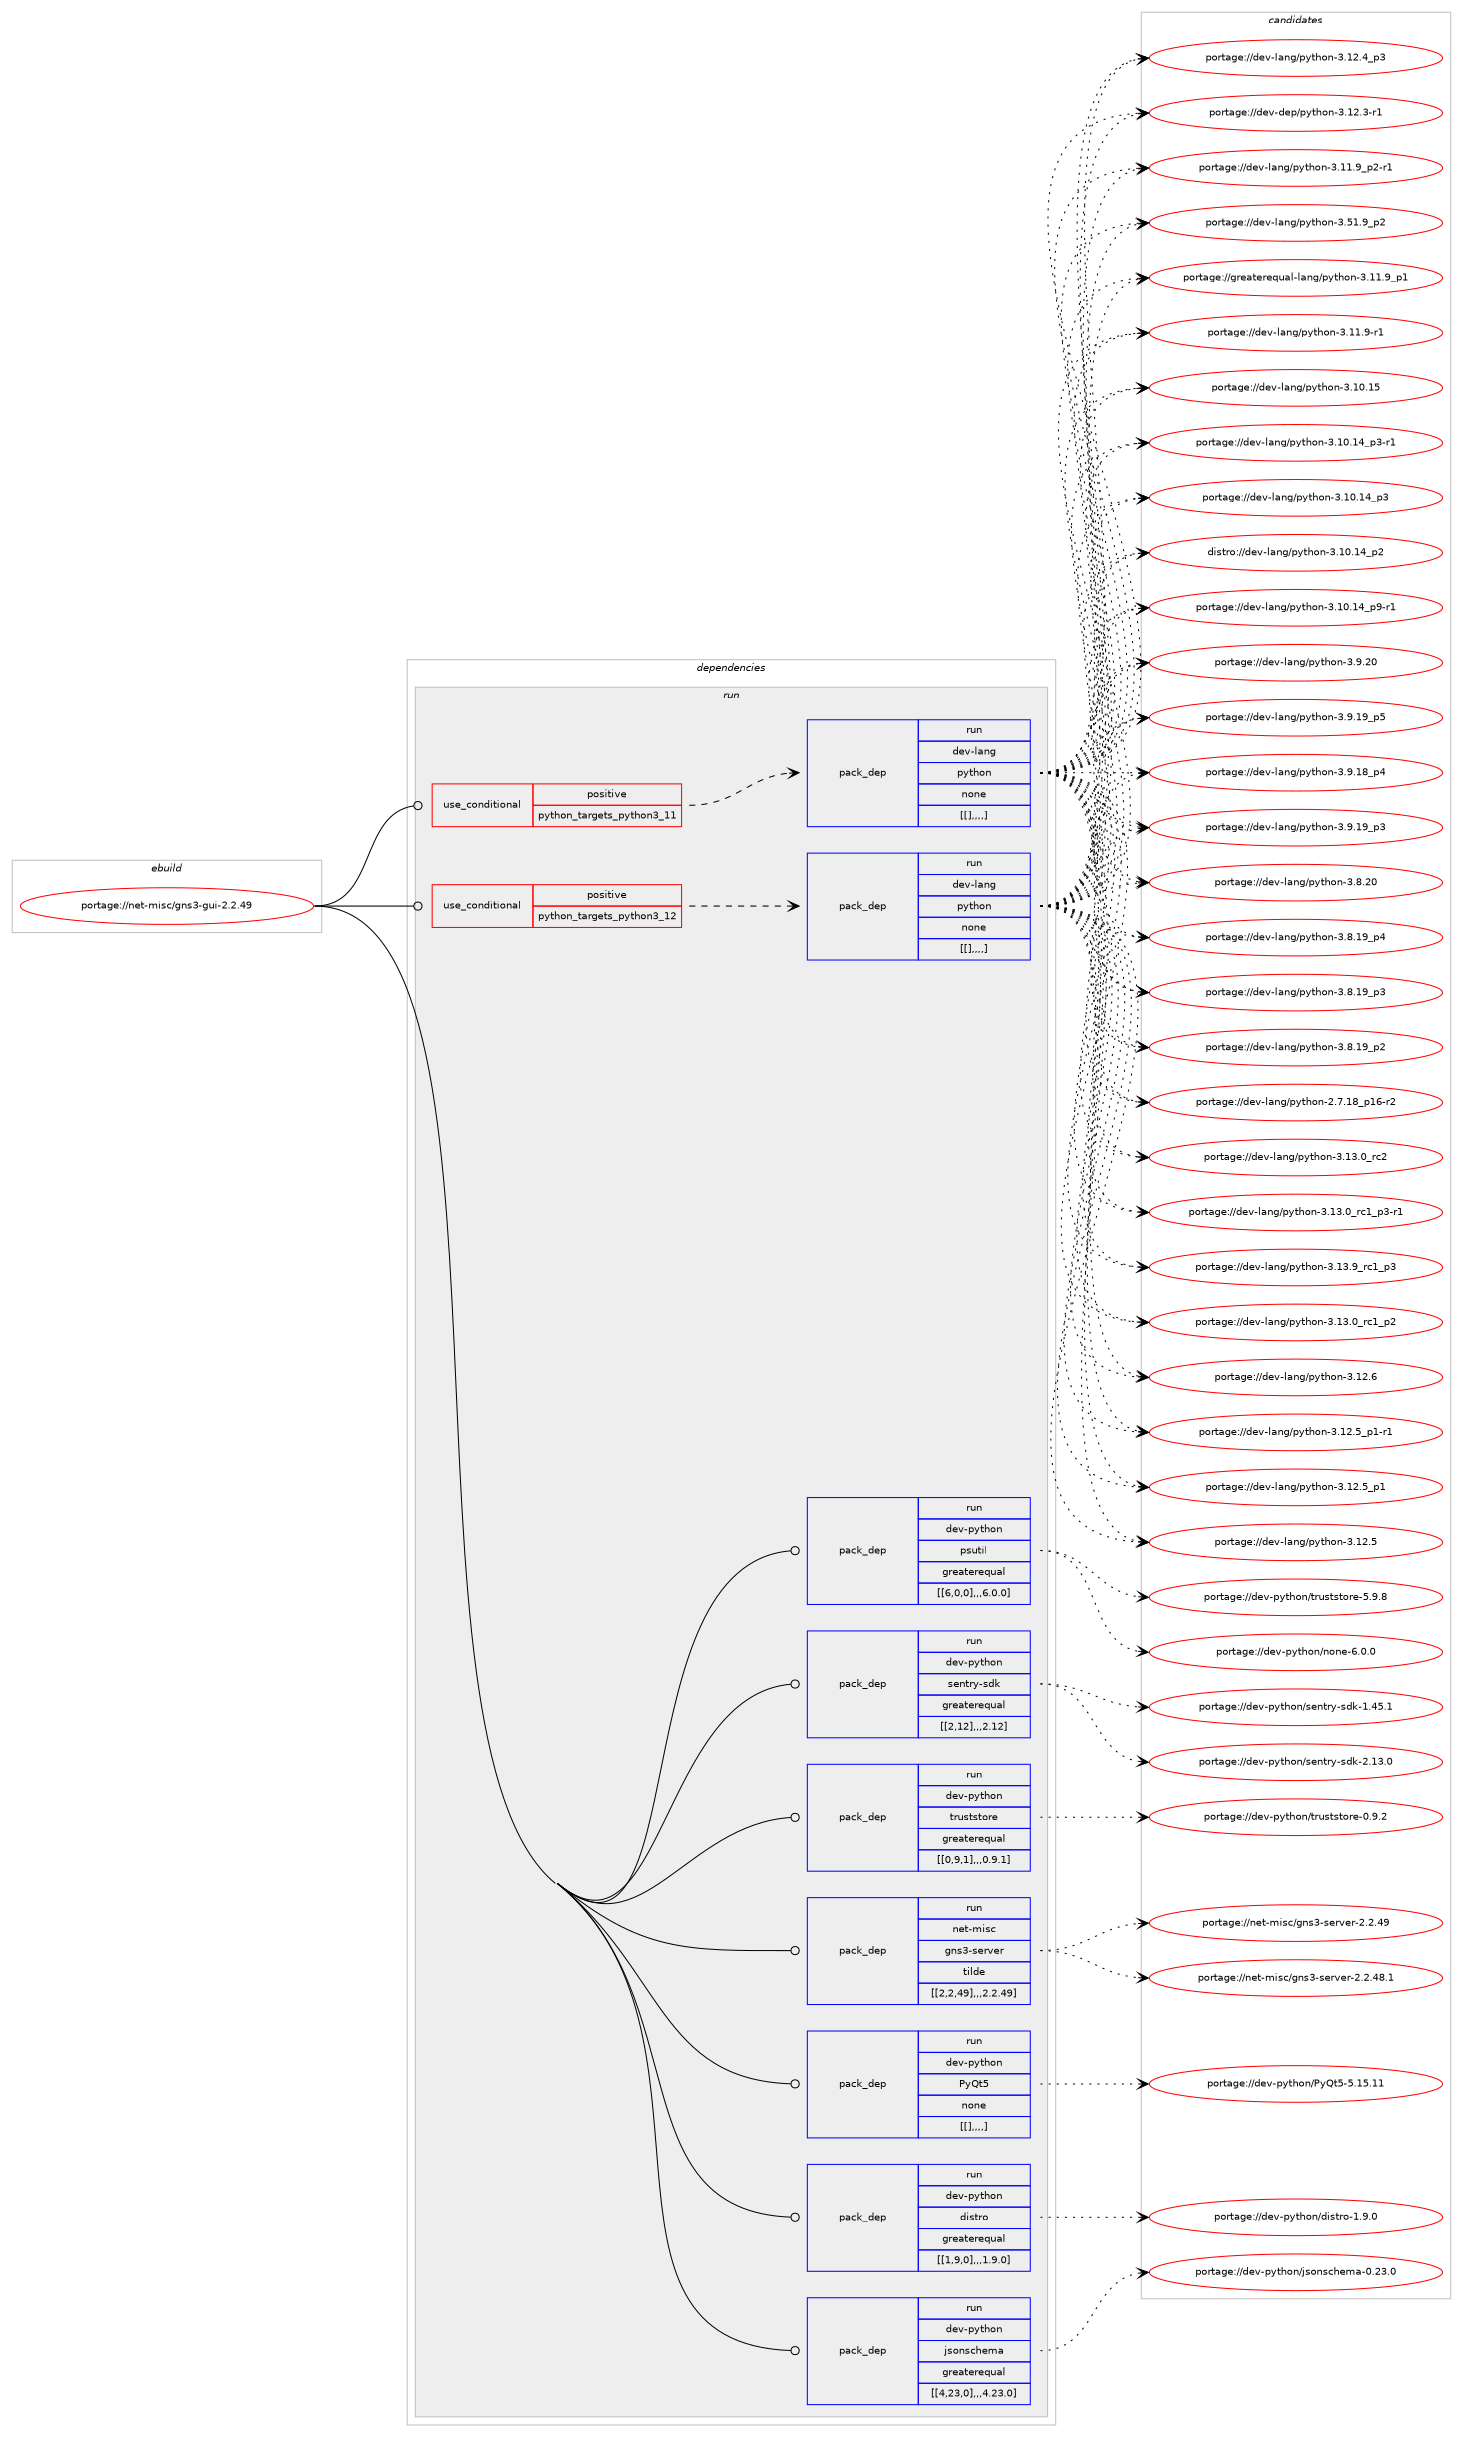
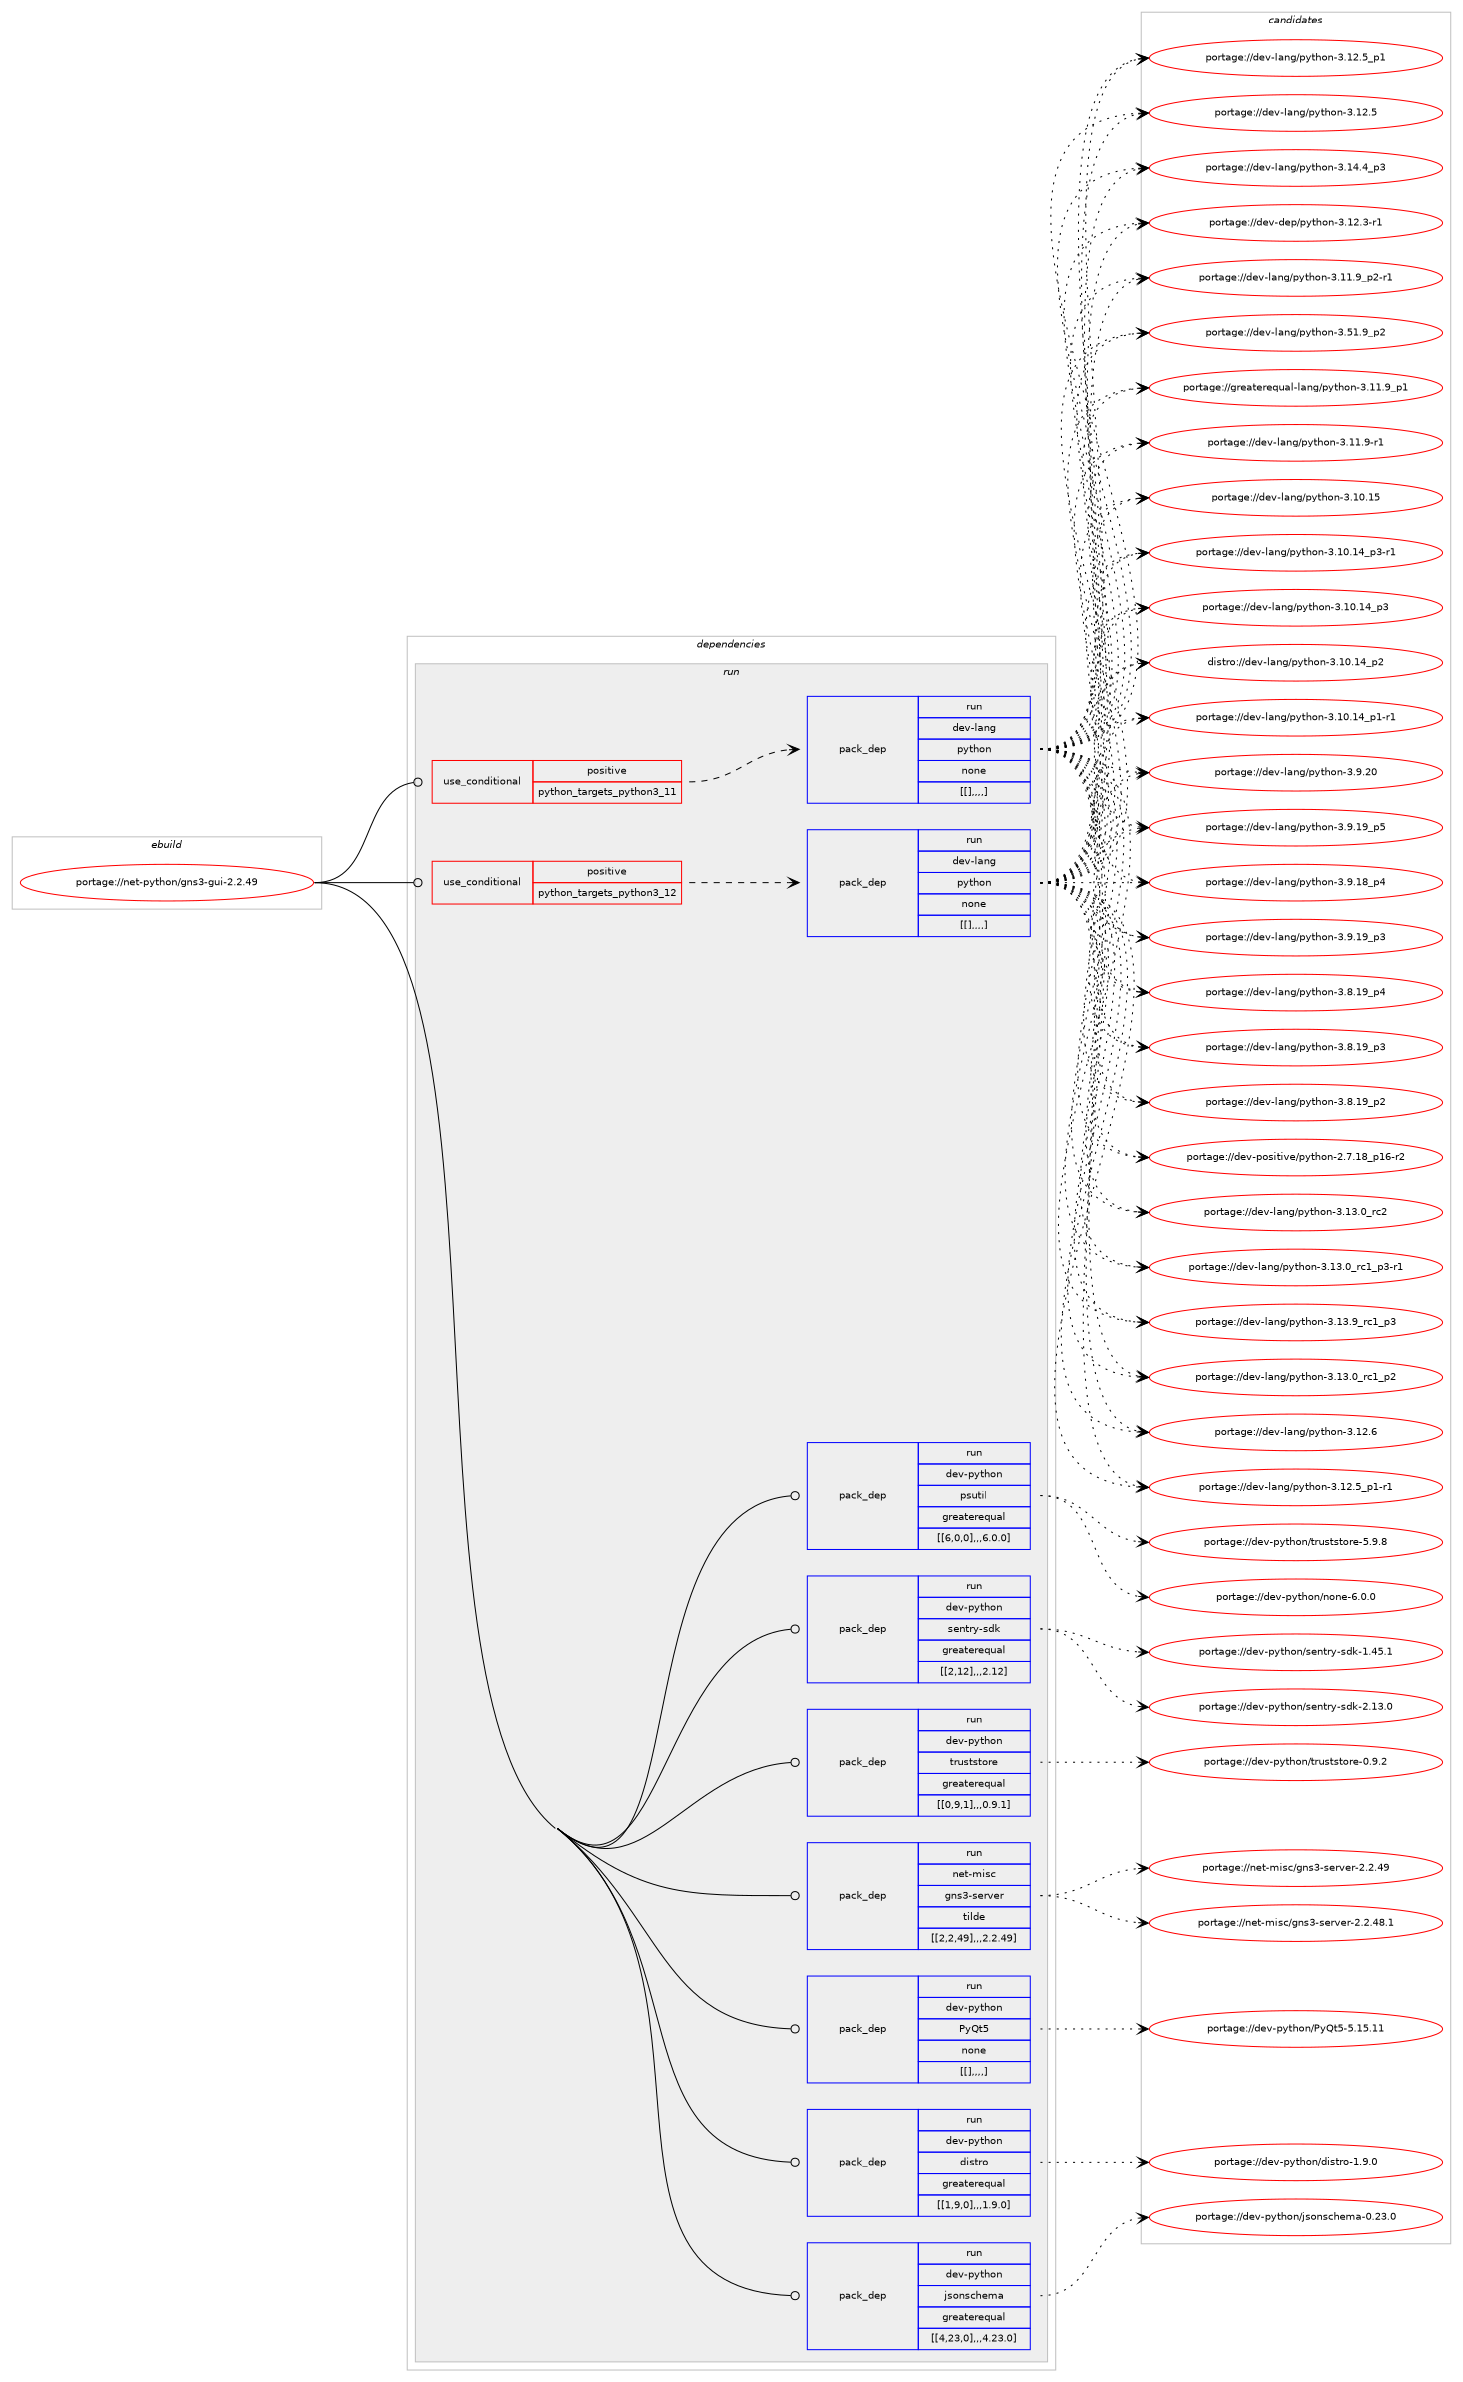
node "portage://dev-lang/python-3.12.4_p3": label "portage://dev-lang/python-3.12.4_p3" -> "portage://dev-lang/python-3.14.4_p3"
node "portage://dev-lang/python-3.10.14_p9-r1": label "portage://dev-lang/python-3.10.14_p9-r1" -> "portage://dev-lang/python-3.10.14_p1-r1"
node "portage://dev-lang/python-3.8.20": removed
node "portage://net-misc/gns3-gui-2.2.49": label "portage://net-misc/gns3-gui-2.2.49" -> "portage://net-python/gns3-gui-2.2.49"
node "portage://dev-lang/python-2.7.18_p16-r2": label "portage://dev-lang/python-2.7.18_p16-r2" -> "portage://dev-positive/python-2.7.18_p16-r2"
